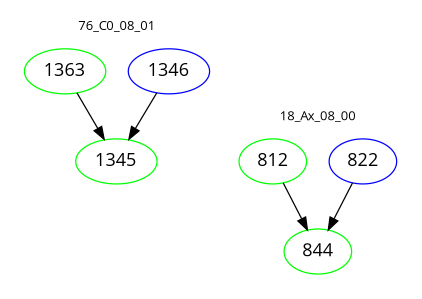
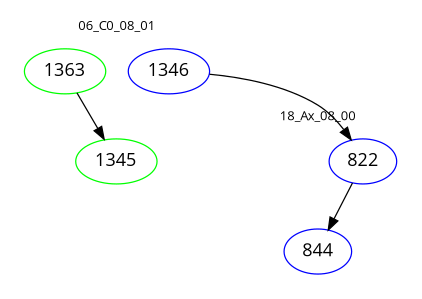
cluster "76_C0_08_01": label "76_C0_08_01" -> "06_C0_08_01"
edge "1346" -> "1345": now "1346" -> "822"
node "812": removed
node "844": color green -> blue
